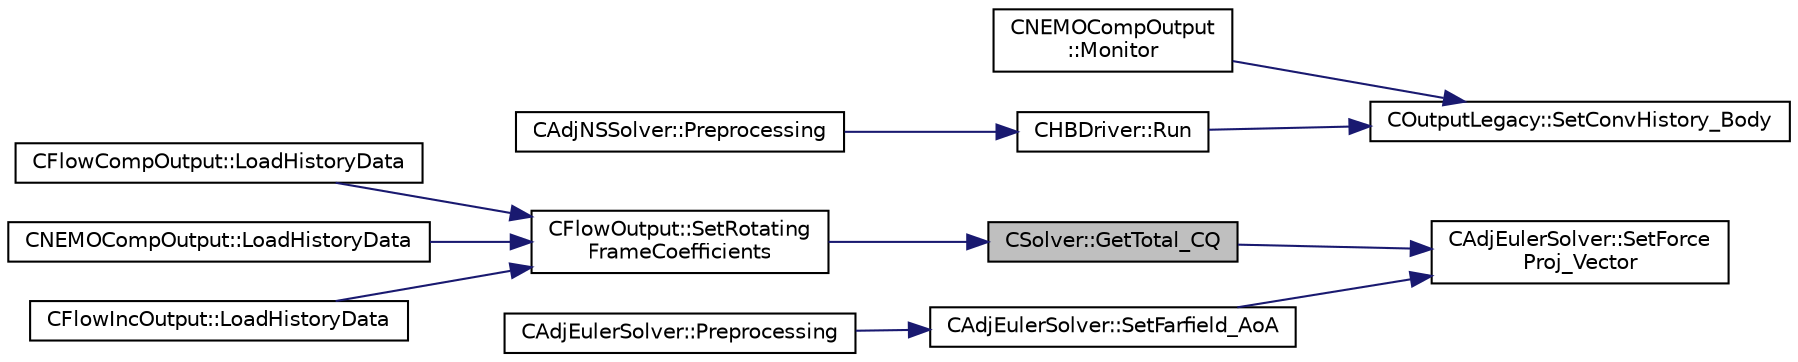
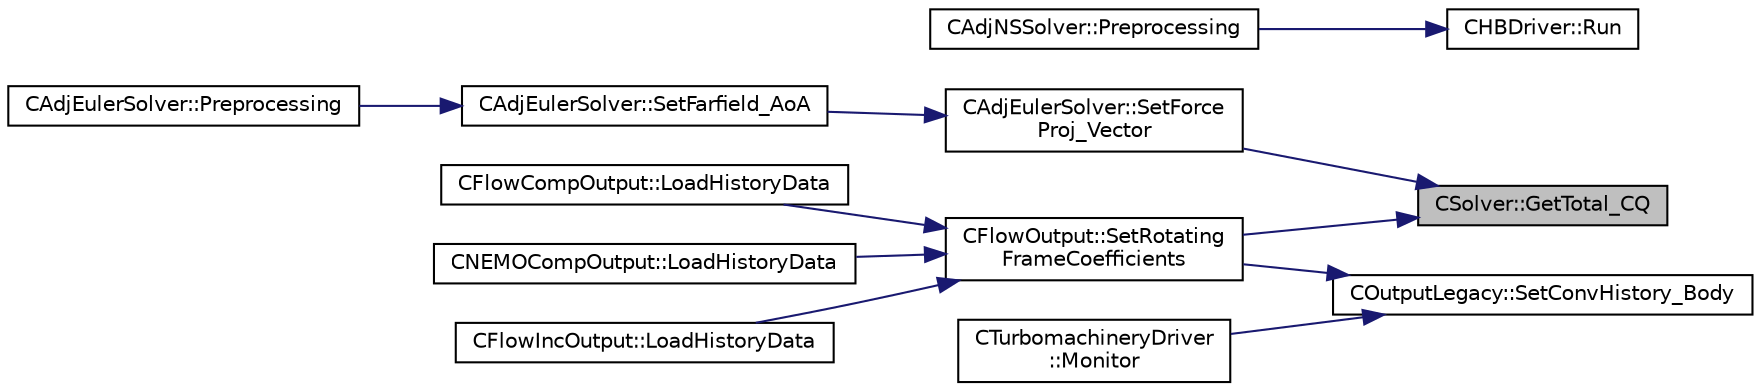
node "CNEMOCompOutput ::Monitor": label "CNEMOCompOutput ::Monitor" -> "CTurbomachineryDriver ::Monitor"
edge "CHBDriver::Run" -> "COutputLegacy::SetConvHistory_Body": now "CFlowOutput::SetRotating FrameCoefficients" -> "COutputLegacy::SetConvHistory_Body"
edge "CSolver::GetTotal_CQ" -> "CAdjEulerSolver::SetForce Proj_Vector": reversed
